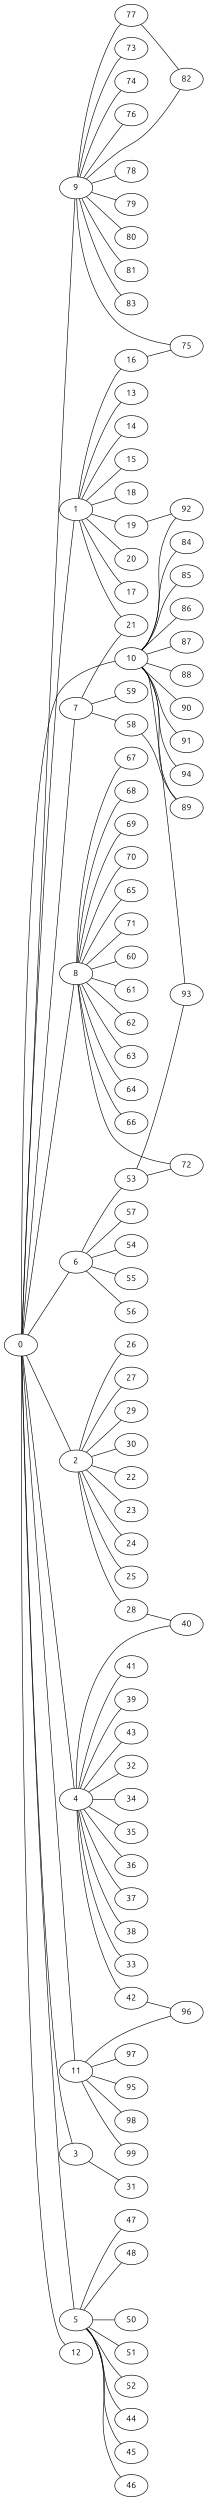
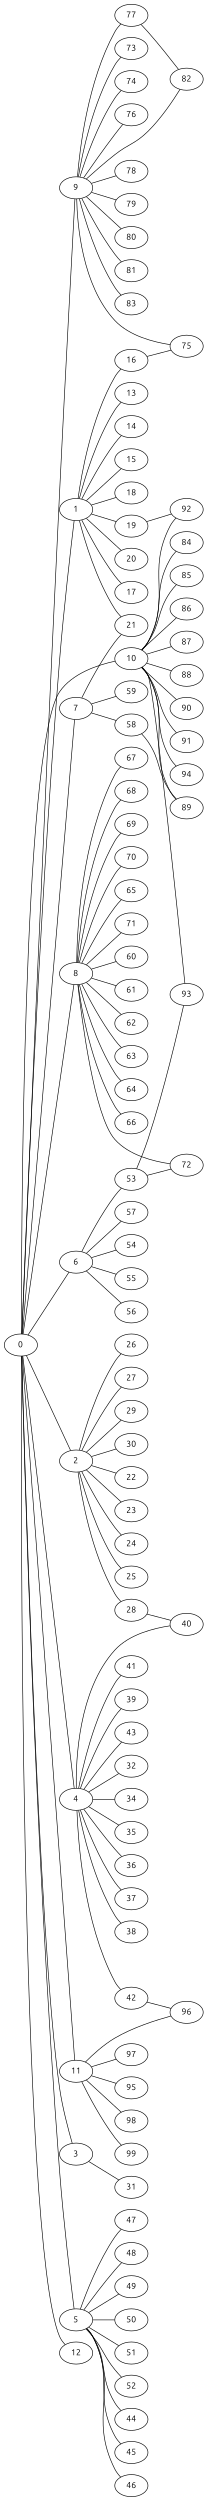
node "33": removed
node "49": added
